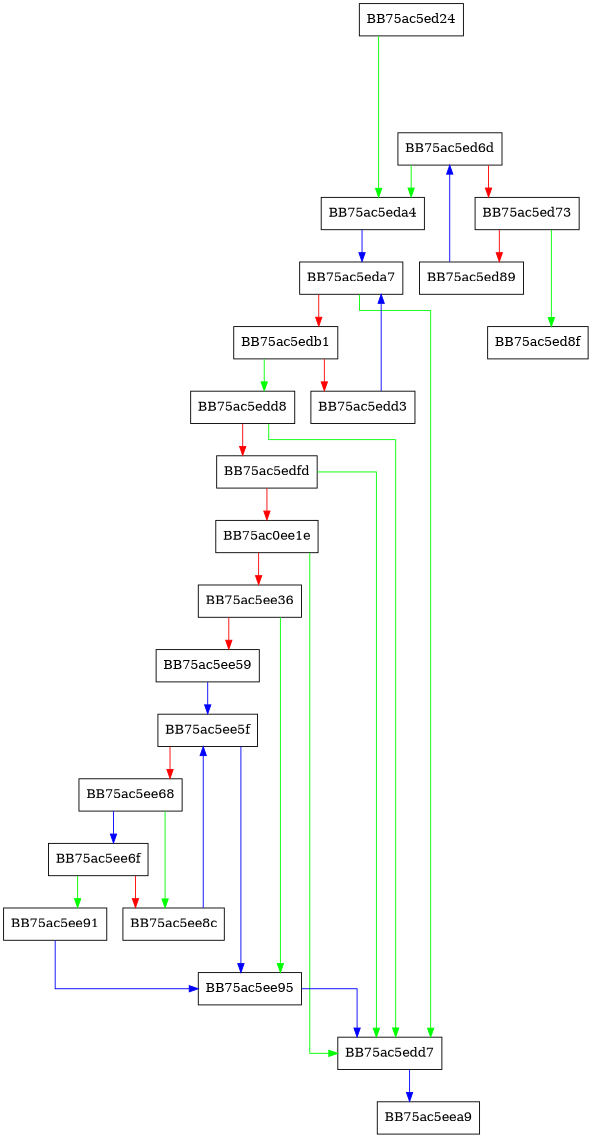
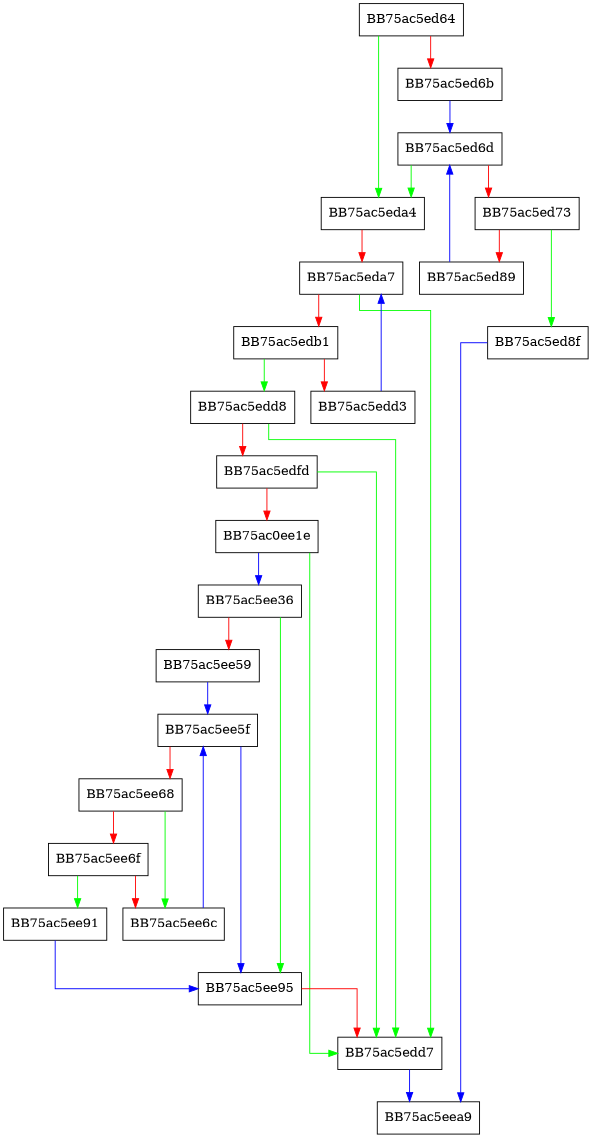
node "BB75ac5ed24": label "BB75ac5ed24" -> "BB75ac5ed64"
node "BB75ac5ed6b": added
edge "BB75ac5eda4" -> "BB75ac5eda7": color blue -> red
edge "BB75ac0ee1e" -> "BB75ac5ee36": color red -> blue
edge "BB75ac5ed8f" -> "BB75ac5eea9": added
edge "BB75ac5ee68" -> "BB75ac5ee6f": color blue -> red
node "BB75ac5ee8c": label "BB75ac5ee8c" -> "BB75ac5ee6c"
edge "BB75ac5ee95" -> "BB75ac5edd7": color blue -> red
